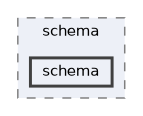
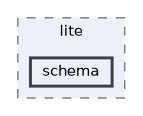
cluster "schema": label "schema" -> "lite"
